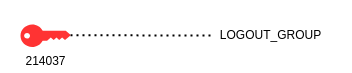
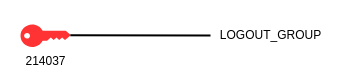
edge "214037" -- "LOGOUT_GROUP": style dashed -> solid
